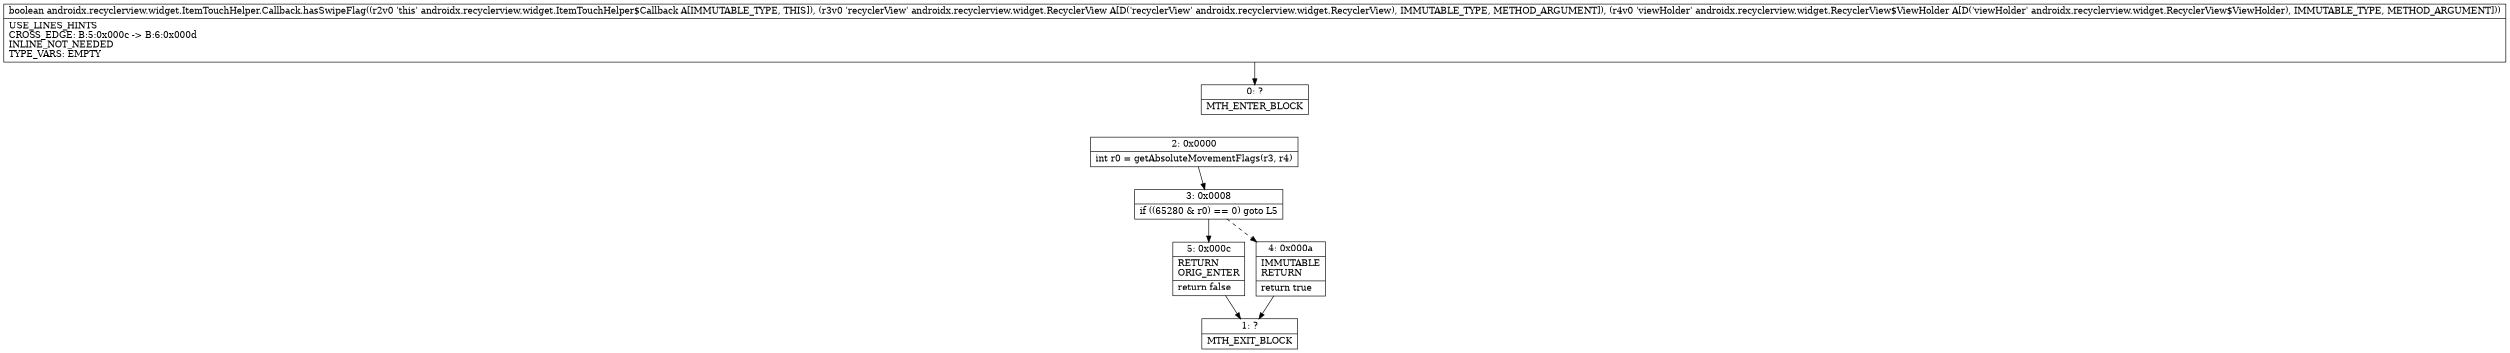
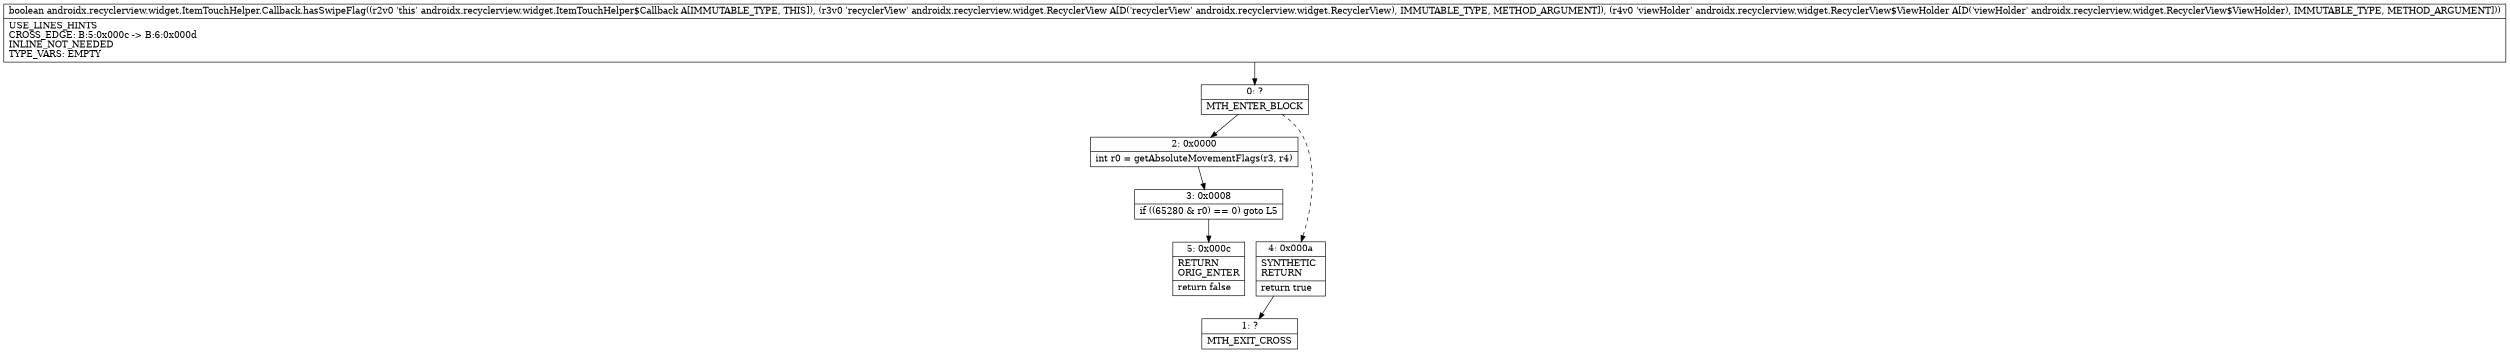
edge "0: ?" -> "2: 0x0000": added
edge "3: 0x0008" -> "4: 0x000a": now "0: ?" -> "4: 0x000a"
node "4: 0x000a": text "IMMUTABLE" -> "SYNTHETIC"
edge "5: 0x000c" -> "1: ?": removed
node "1: ?": text "MTH_EXIT_BLOCK" -> "MTH_EXIT_CROSS"
